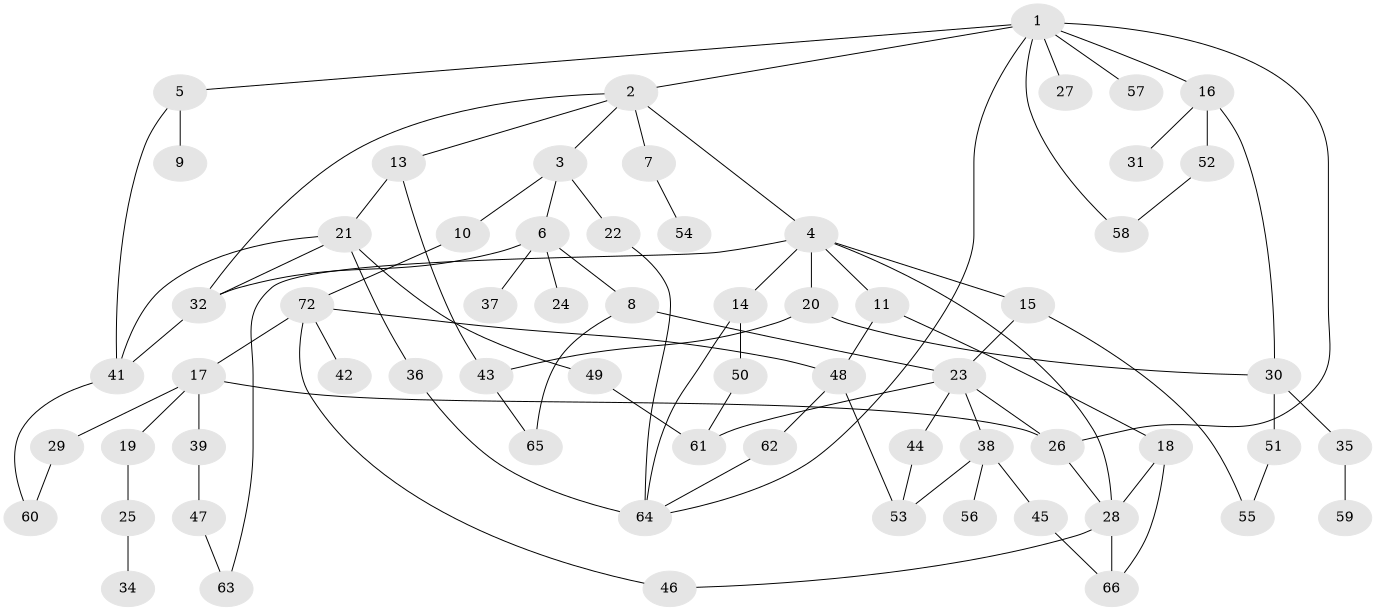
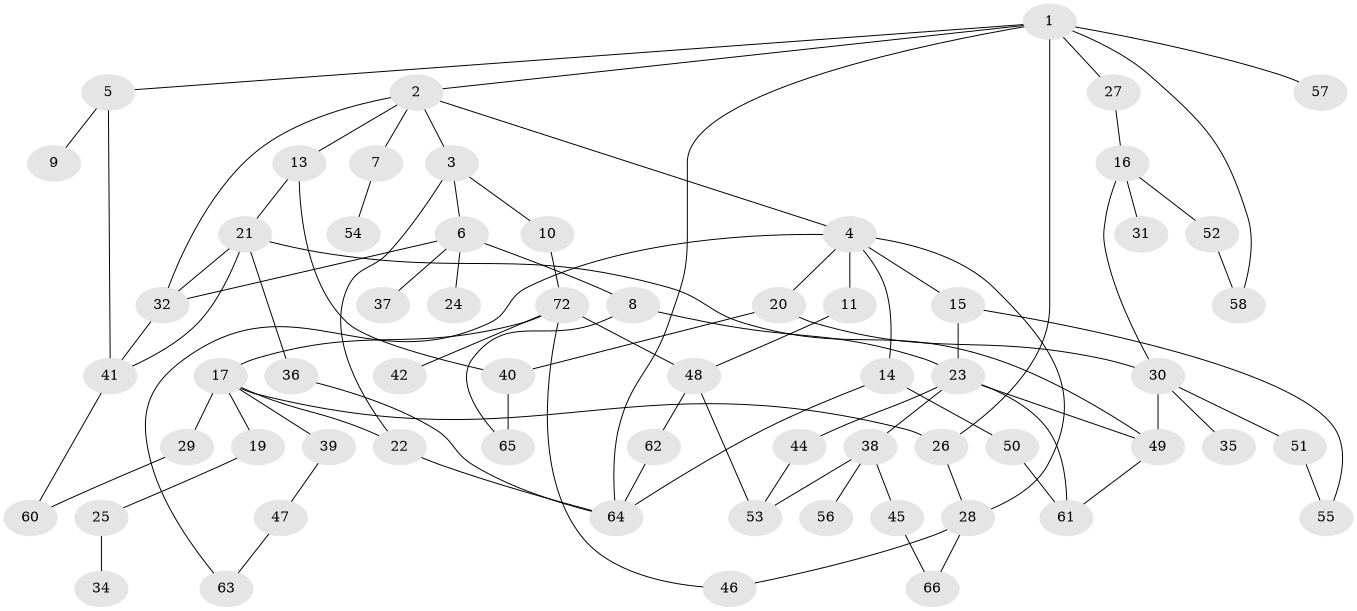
edge "1" -- "16": now "27" -- "16"
node "43": label "43" -> "40"
edge "17" -- "22": added
edge "23" -- "26": now "23" -- "49"
edge "30" -- "49": added
node "18": removed
node "59": removed
